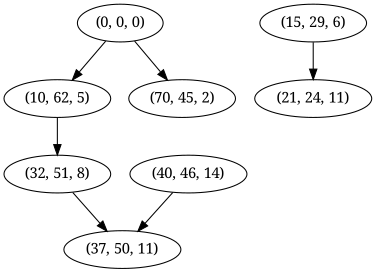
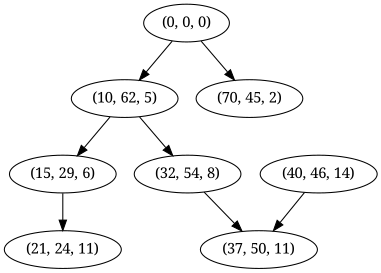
edge "(10, 62, 5)" -> "(15, 29, 6)": added
node "(32, 51, 8)": label "(32, 51, 8)" -> "(32, 54, 8)"
